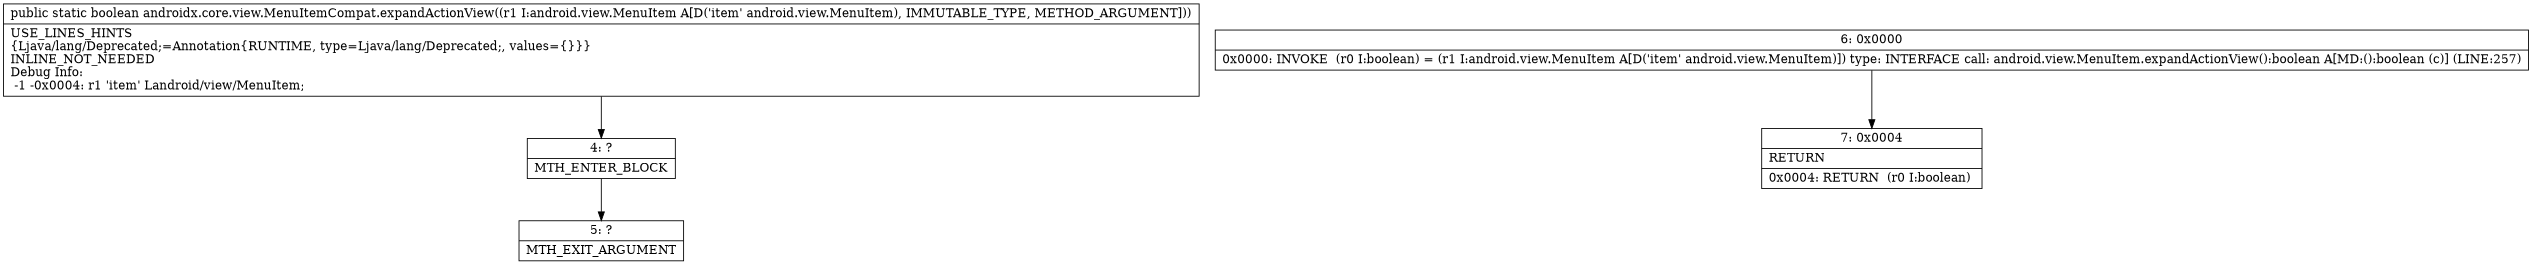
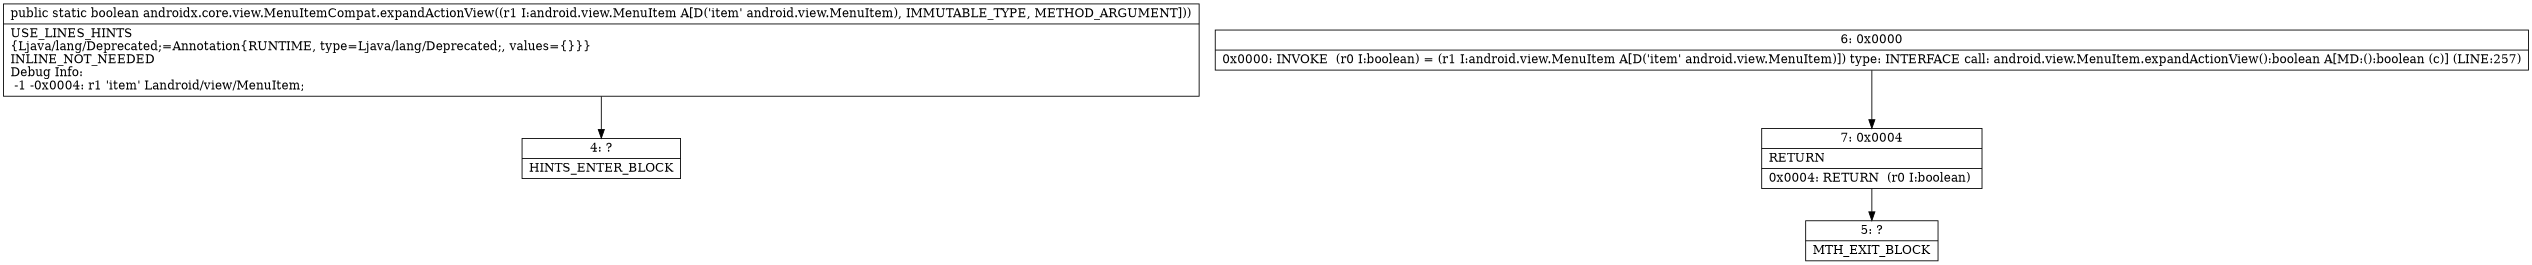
node "4: ?": text "MTH_ENTER_BLOCK" -> "HINTS_ENTER_BLOCK"
edge "4: ?" -> "5: ?": now "7: 0x0004" -> "5: ?"
node "5: ?": text "MTH_EXIT_ARGUMENT" -> "MTH_EXIT_BLOCK"
